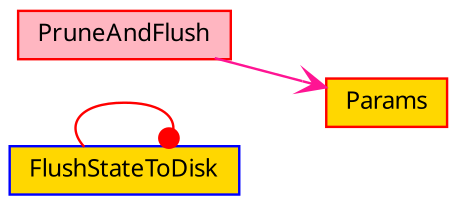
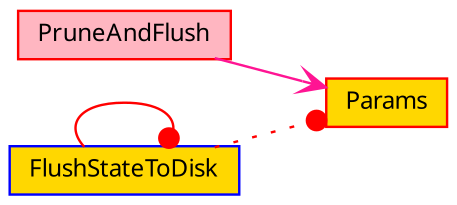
edge "FlushStateToDisk" -> "Params": added
